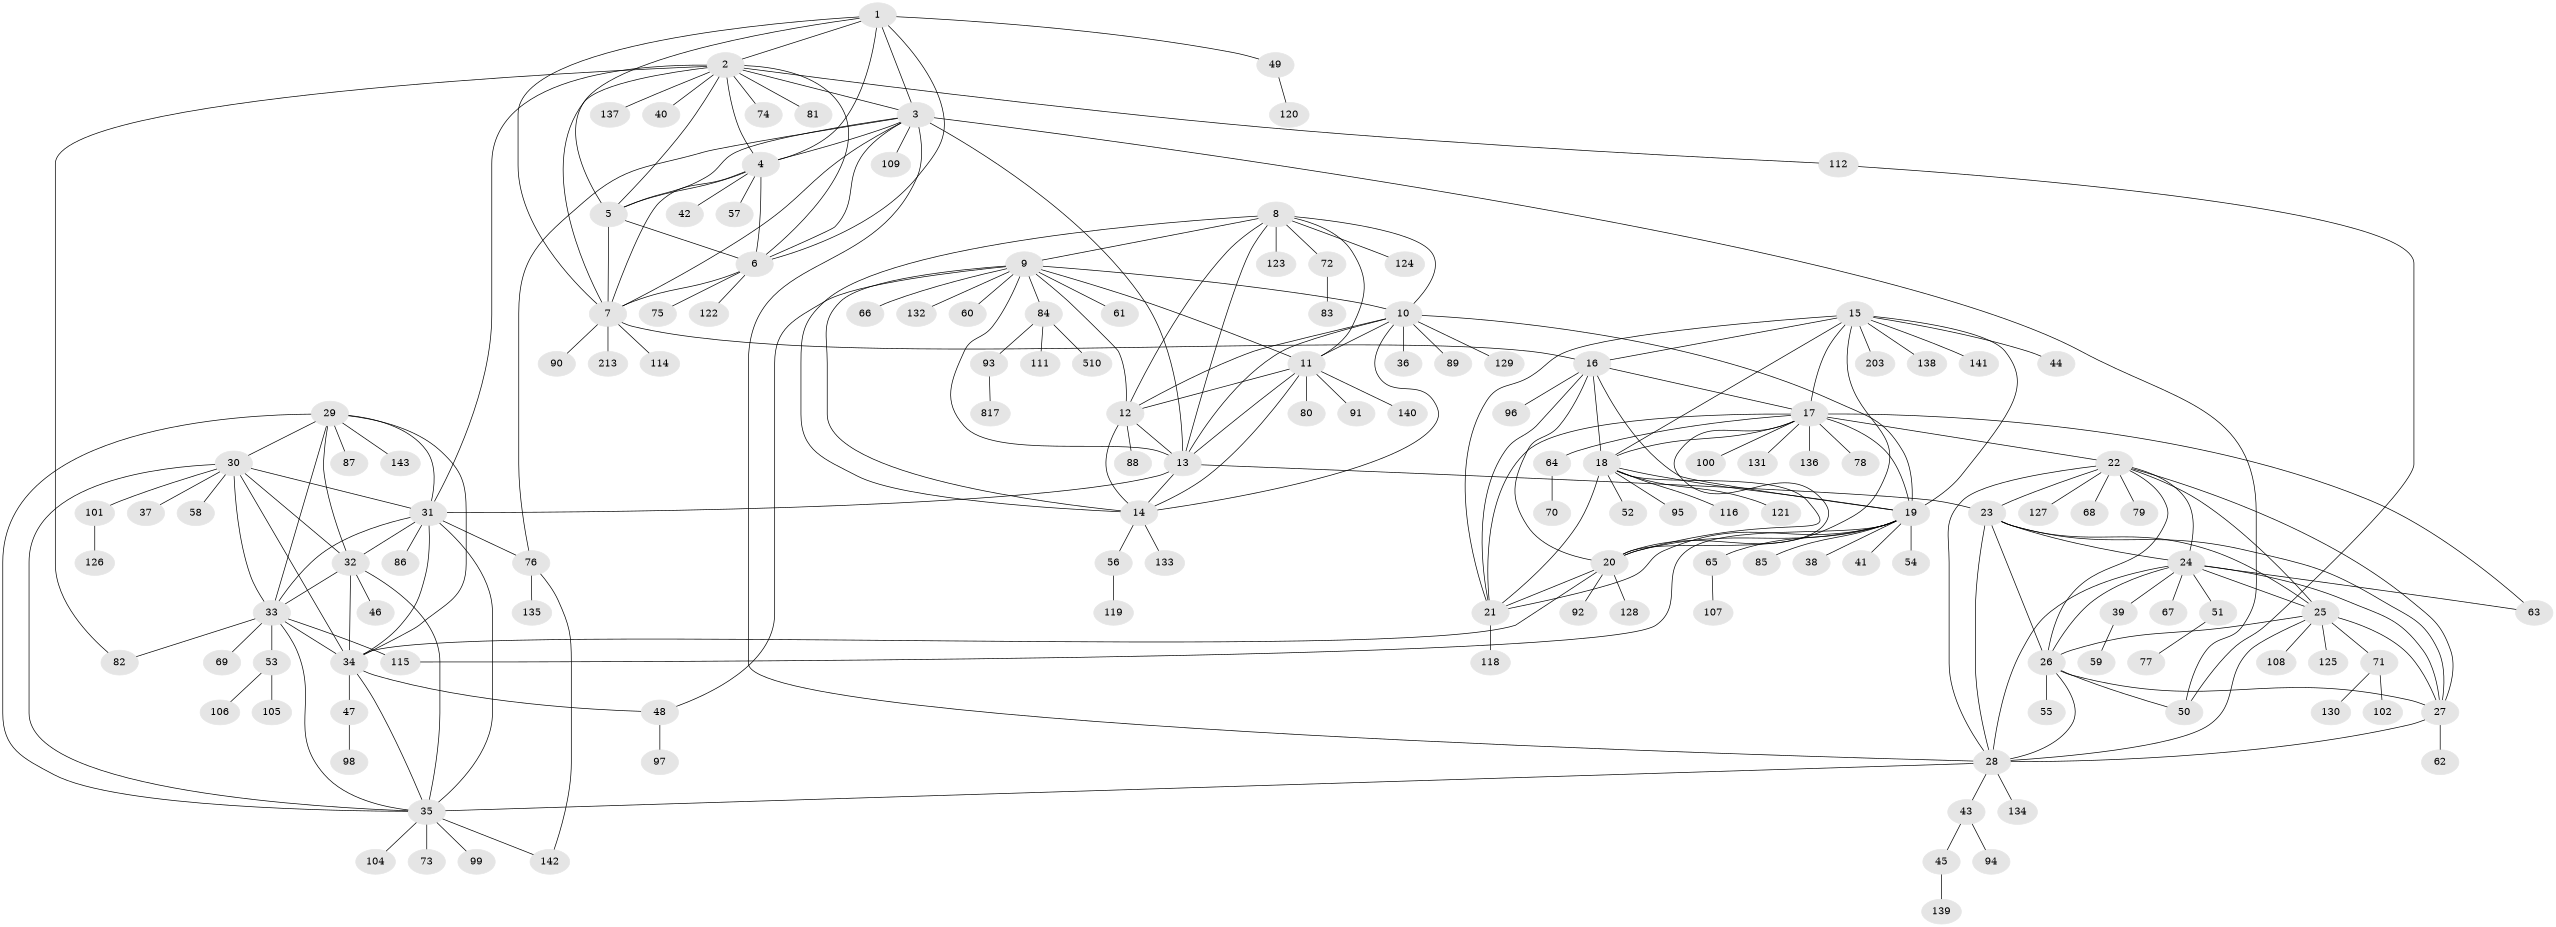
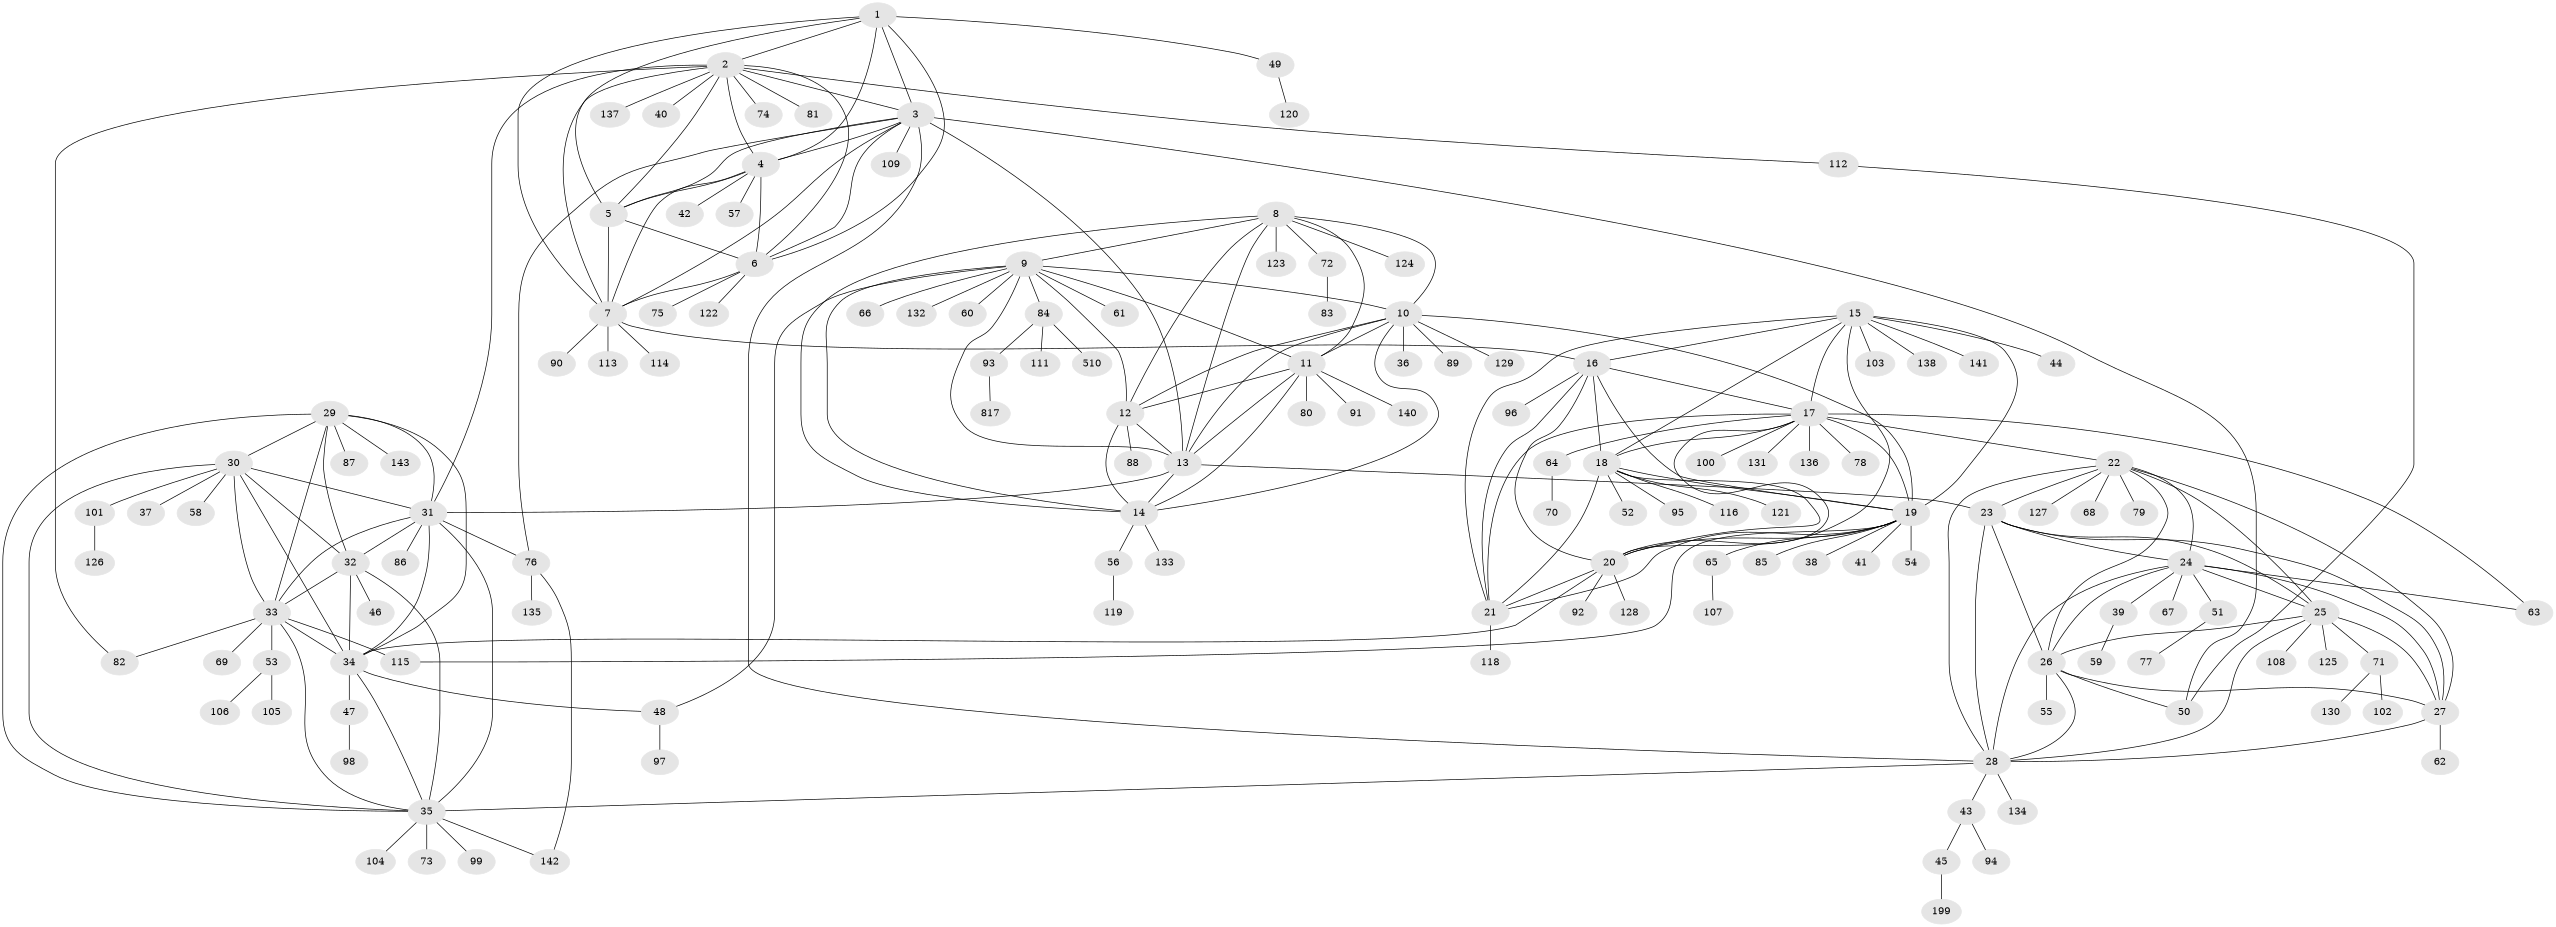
node "213": label "213" -> "113"
node "203": label "203" -> "103"
node "139": label "139" -> "199"
